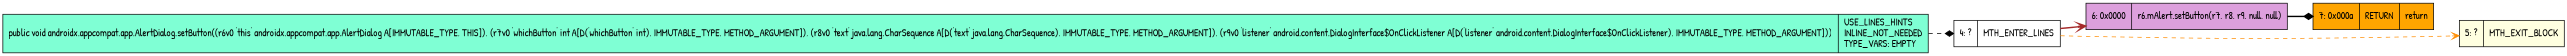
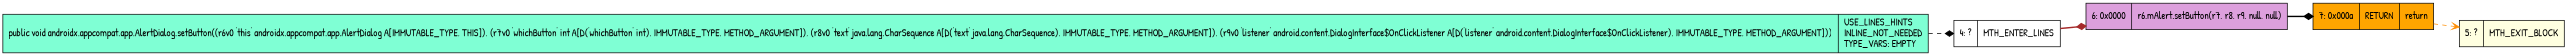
edge "4: ?" -> "6: 0x0000": arrowhead vee -> diamond
edge "4: ?" -> "5: ?": now "7: 0x000a" -> "5: ?"
